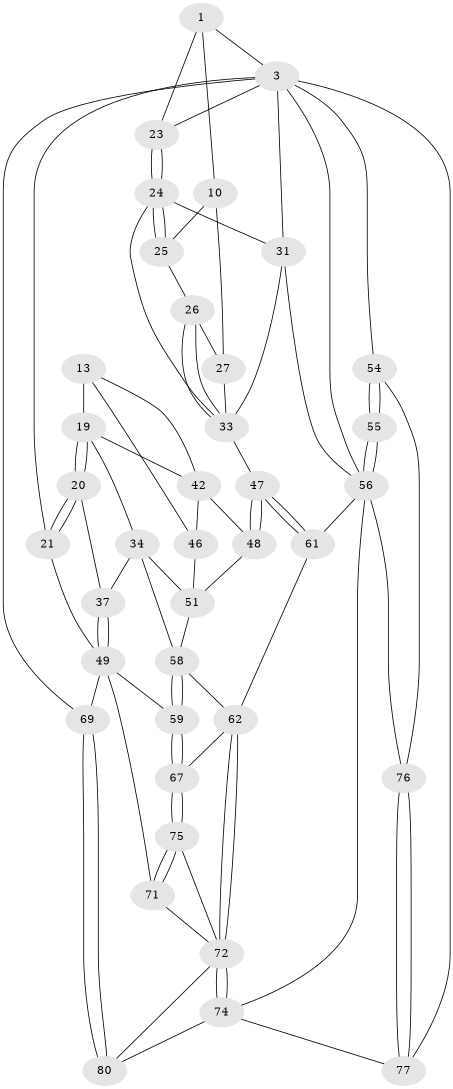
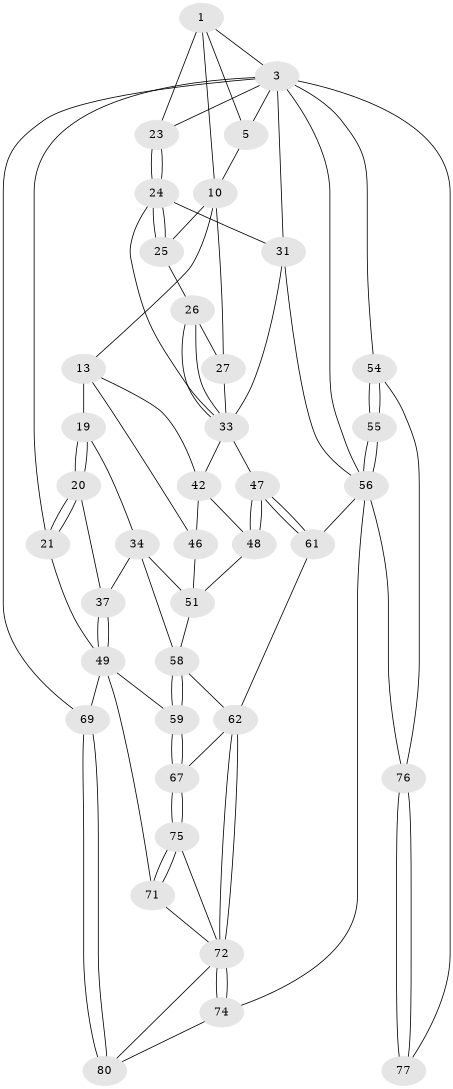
node "5": added
edge "10" -- "13": added
edge "19" -- "42": now "33" -- "42"
edge "74" -- "77": removed
